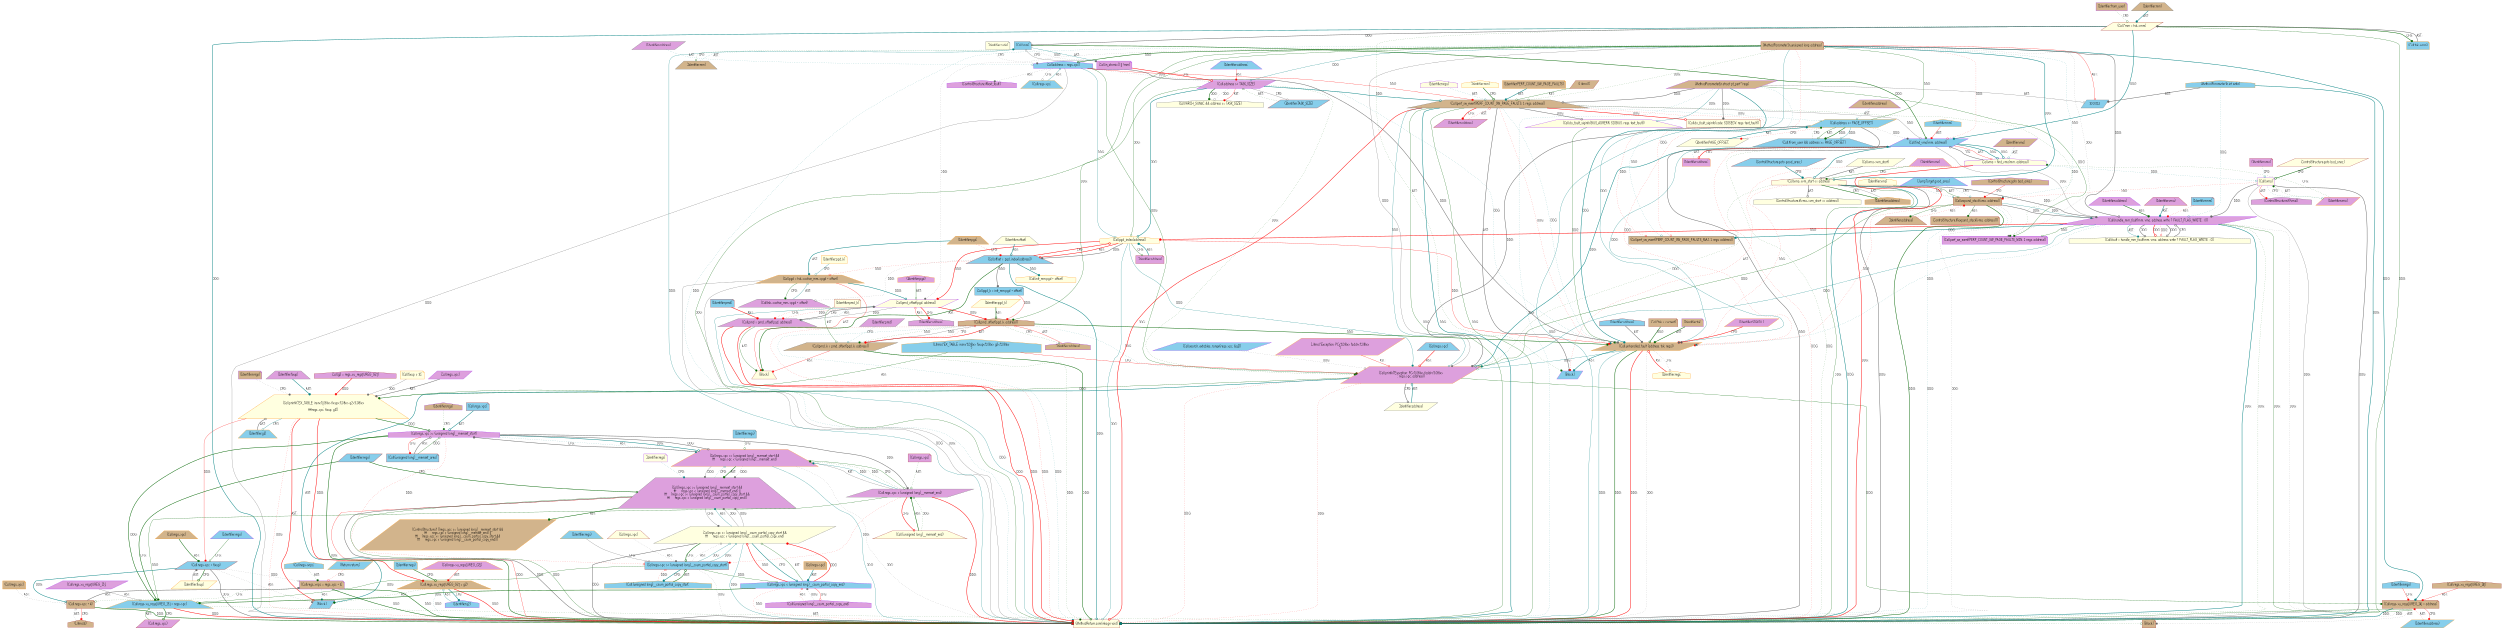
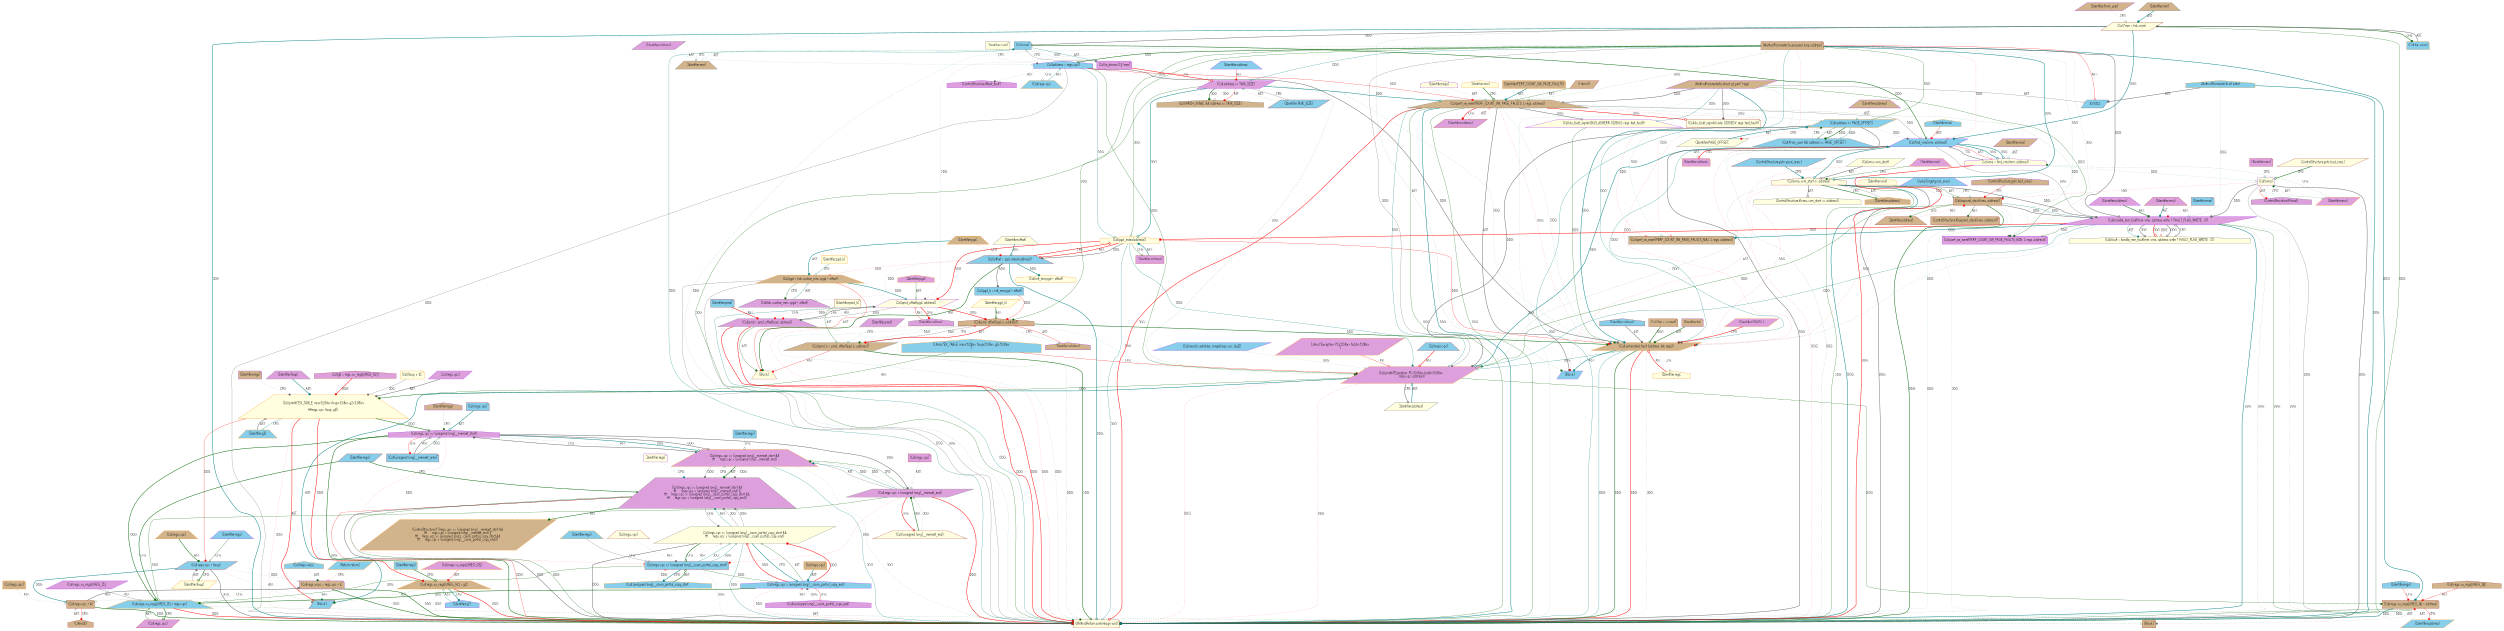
node "(Identifier,from_user)": shape note -> parallelogram
node "(Call,!ARCH_SUN4C && address >= TASK_SIZE)": fillcolor lightyellow -> tan
edge "(Call,regs->pc < (unsigned long)__memset_end)" -> "(Call,regs->u_regs[UREG_I5] = regs->pc)": arrowhead dot -> odot
